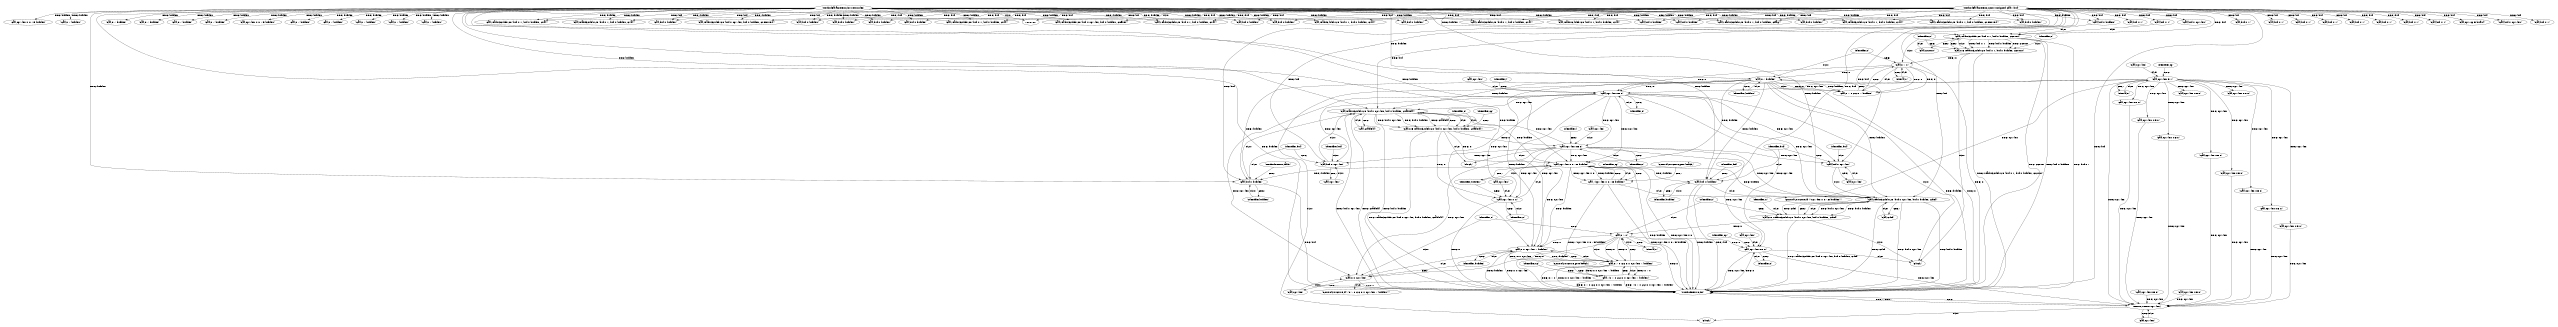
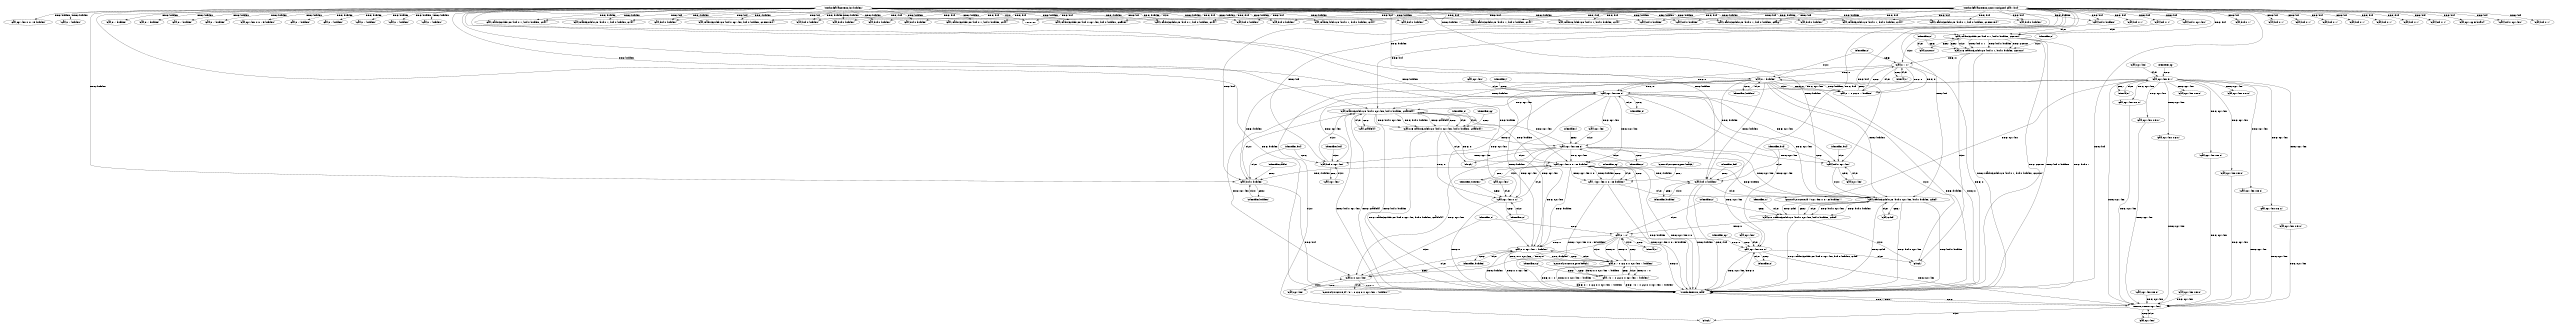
node "(MethodParameterIn,int return_len)": label "(MethodParameterIn,int return_len)" -> "(MethodParameterIn,int buf_len)"
node "(MethodReturn,table)": label "(MethodReturn,table)" -> "(Identifier,table)"
node "(MethodReturn,int)": label "(MethodReturn,int)" -> "(MethodReturn,read)"
